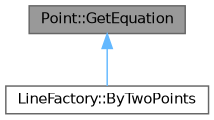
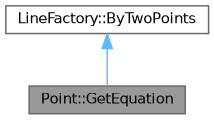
edge "LineFactory::ByTwoPoints" -> "Point::GetEquation": reversed
